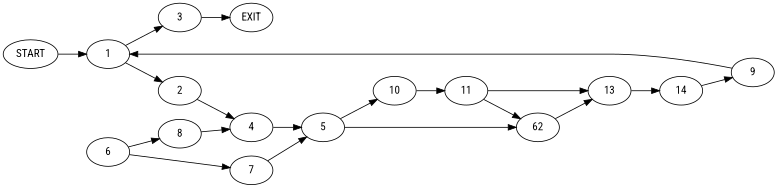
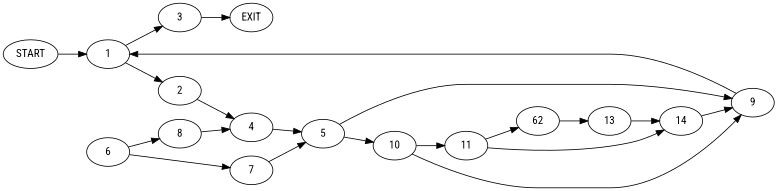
edge "11" -> "13": now "11" -> "14"
edge "5" -> "62": now "5" -> "9"
edge "10" -> "9": added
